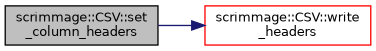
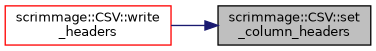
edge "scrimmage::CSV::set _column_headers" -> "scrimmage::CSV::write _headers": reversed
